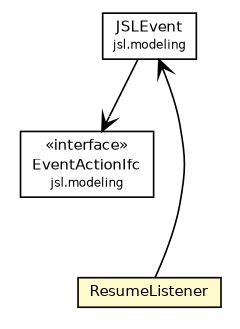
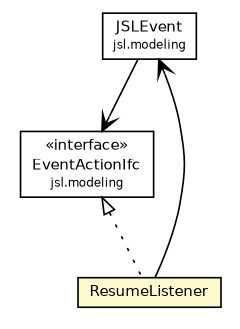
edge "ResumeListener" -> "EventActionIfc": added
